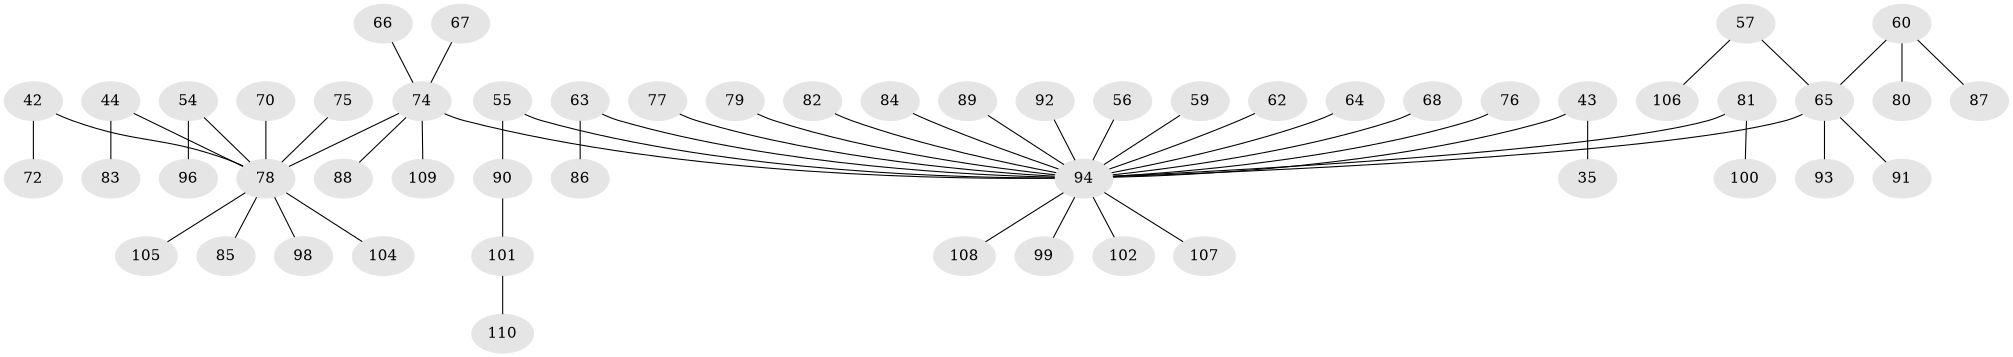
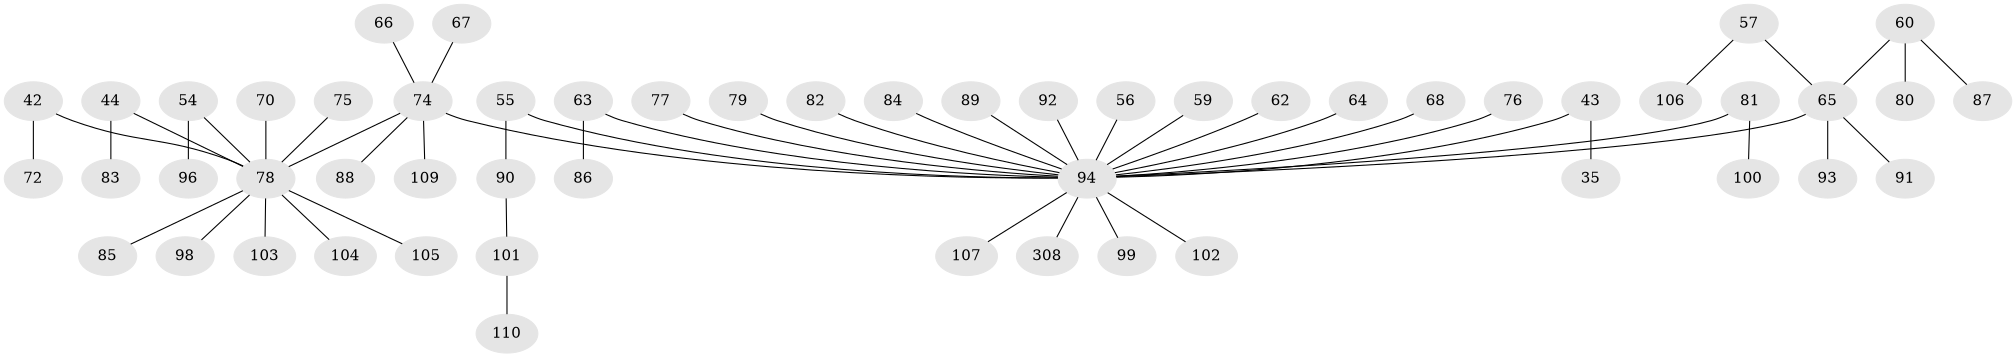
node "103": added
node "108": label "108" -> "308"
